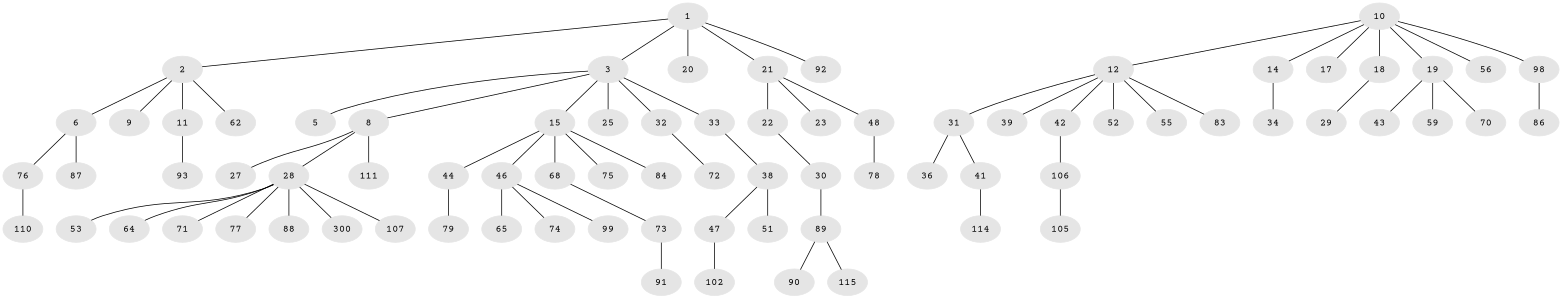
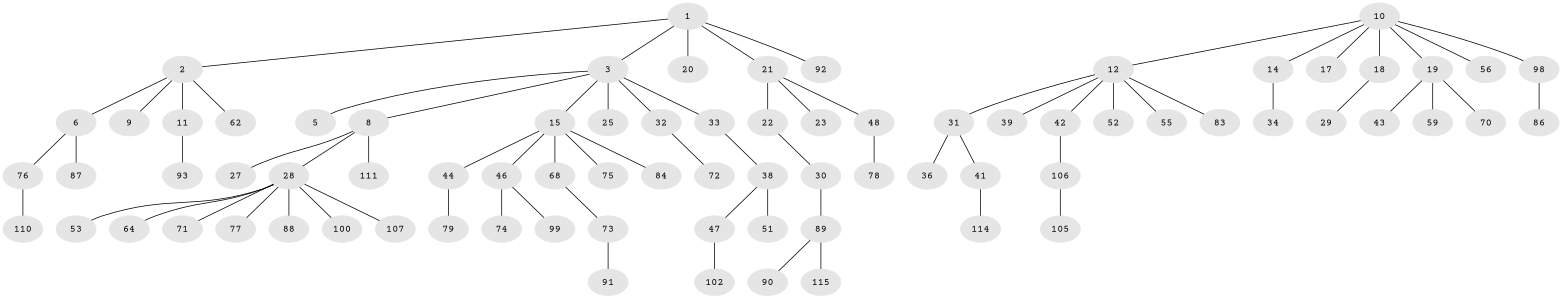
node "300": label "300" -> "100"
node "65": removed
